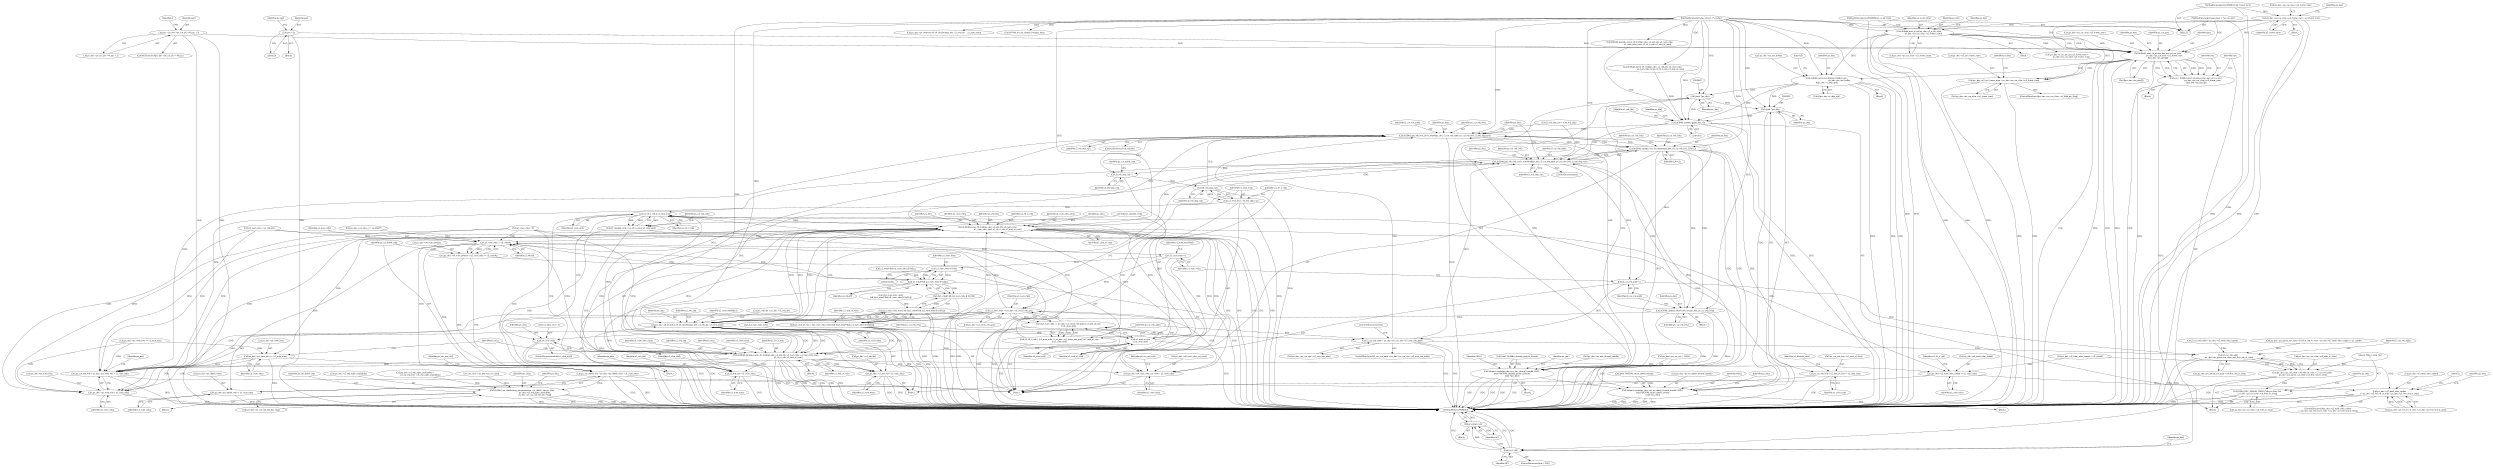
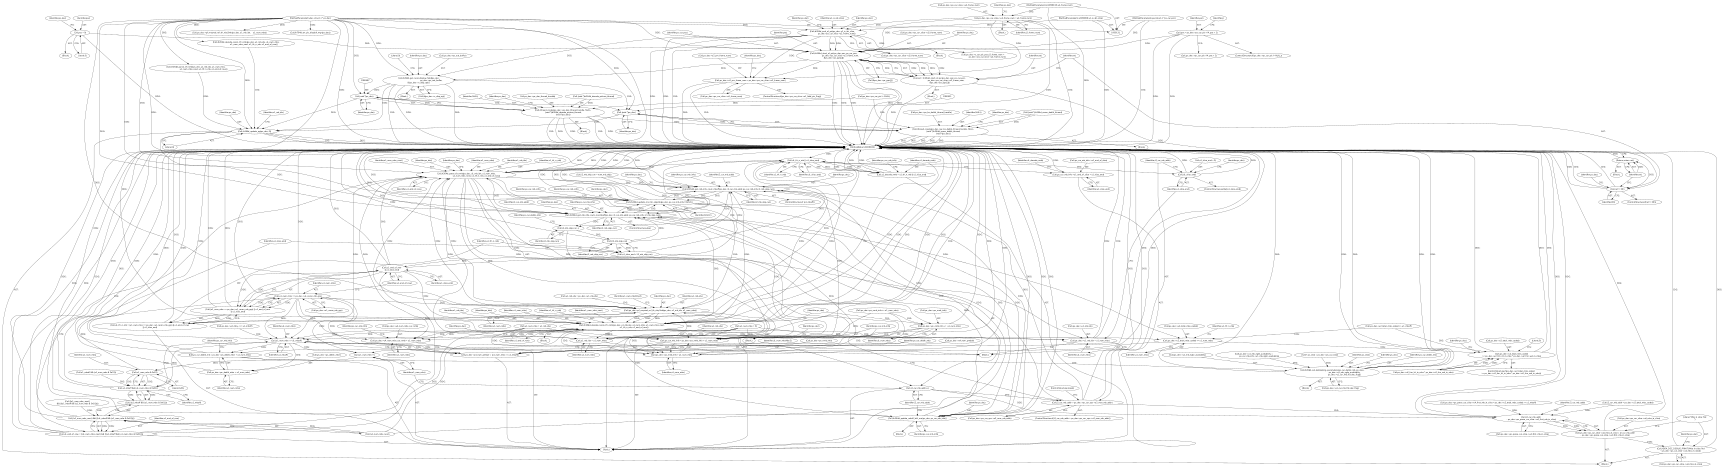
edge "(Call,ps_dec->ps_cur_pic->i4_poc + 2)" -> "(Call,poc = ps_dec->ps_cur_pic->i4_poc + 2)": removed, label "AST:"
edge "(Call,u1_tfr_n_mb || u1_slice_end)" -> "(MethodReturn,WORD32)": reversed
